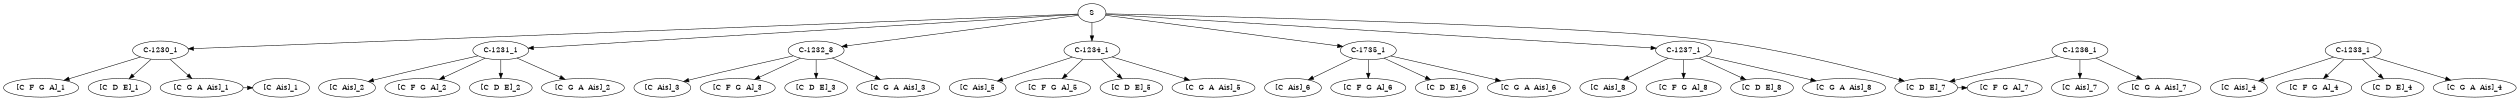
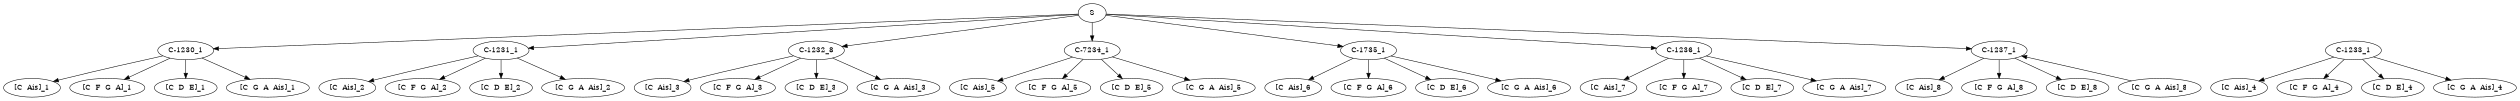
edge "S" -> "[C  D  E]_7": now "S" -> "C-1236_1"
node "C-1234_1": label "C-1234_1" -> "C-7234_1"
edge "C-1237_1" -> "[C  G  A  Ais]_8": reversed
edge "[C  G  A  Ais]_1" -> "[C  Ais]_1": now "C-1230_1" -> "[C  Ais]_1"
edge "[C  D  E]_7" -> "[C  F  G  A]_7": now "C-1236_1" -> "[C  F  G  A]_7"
